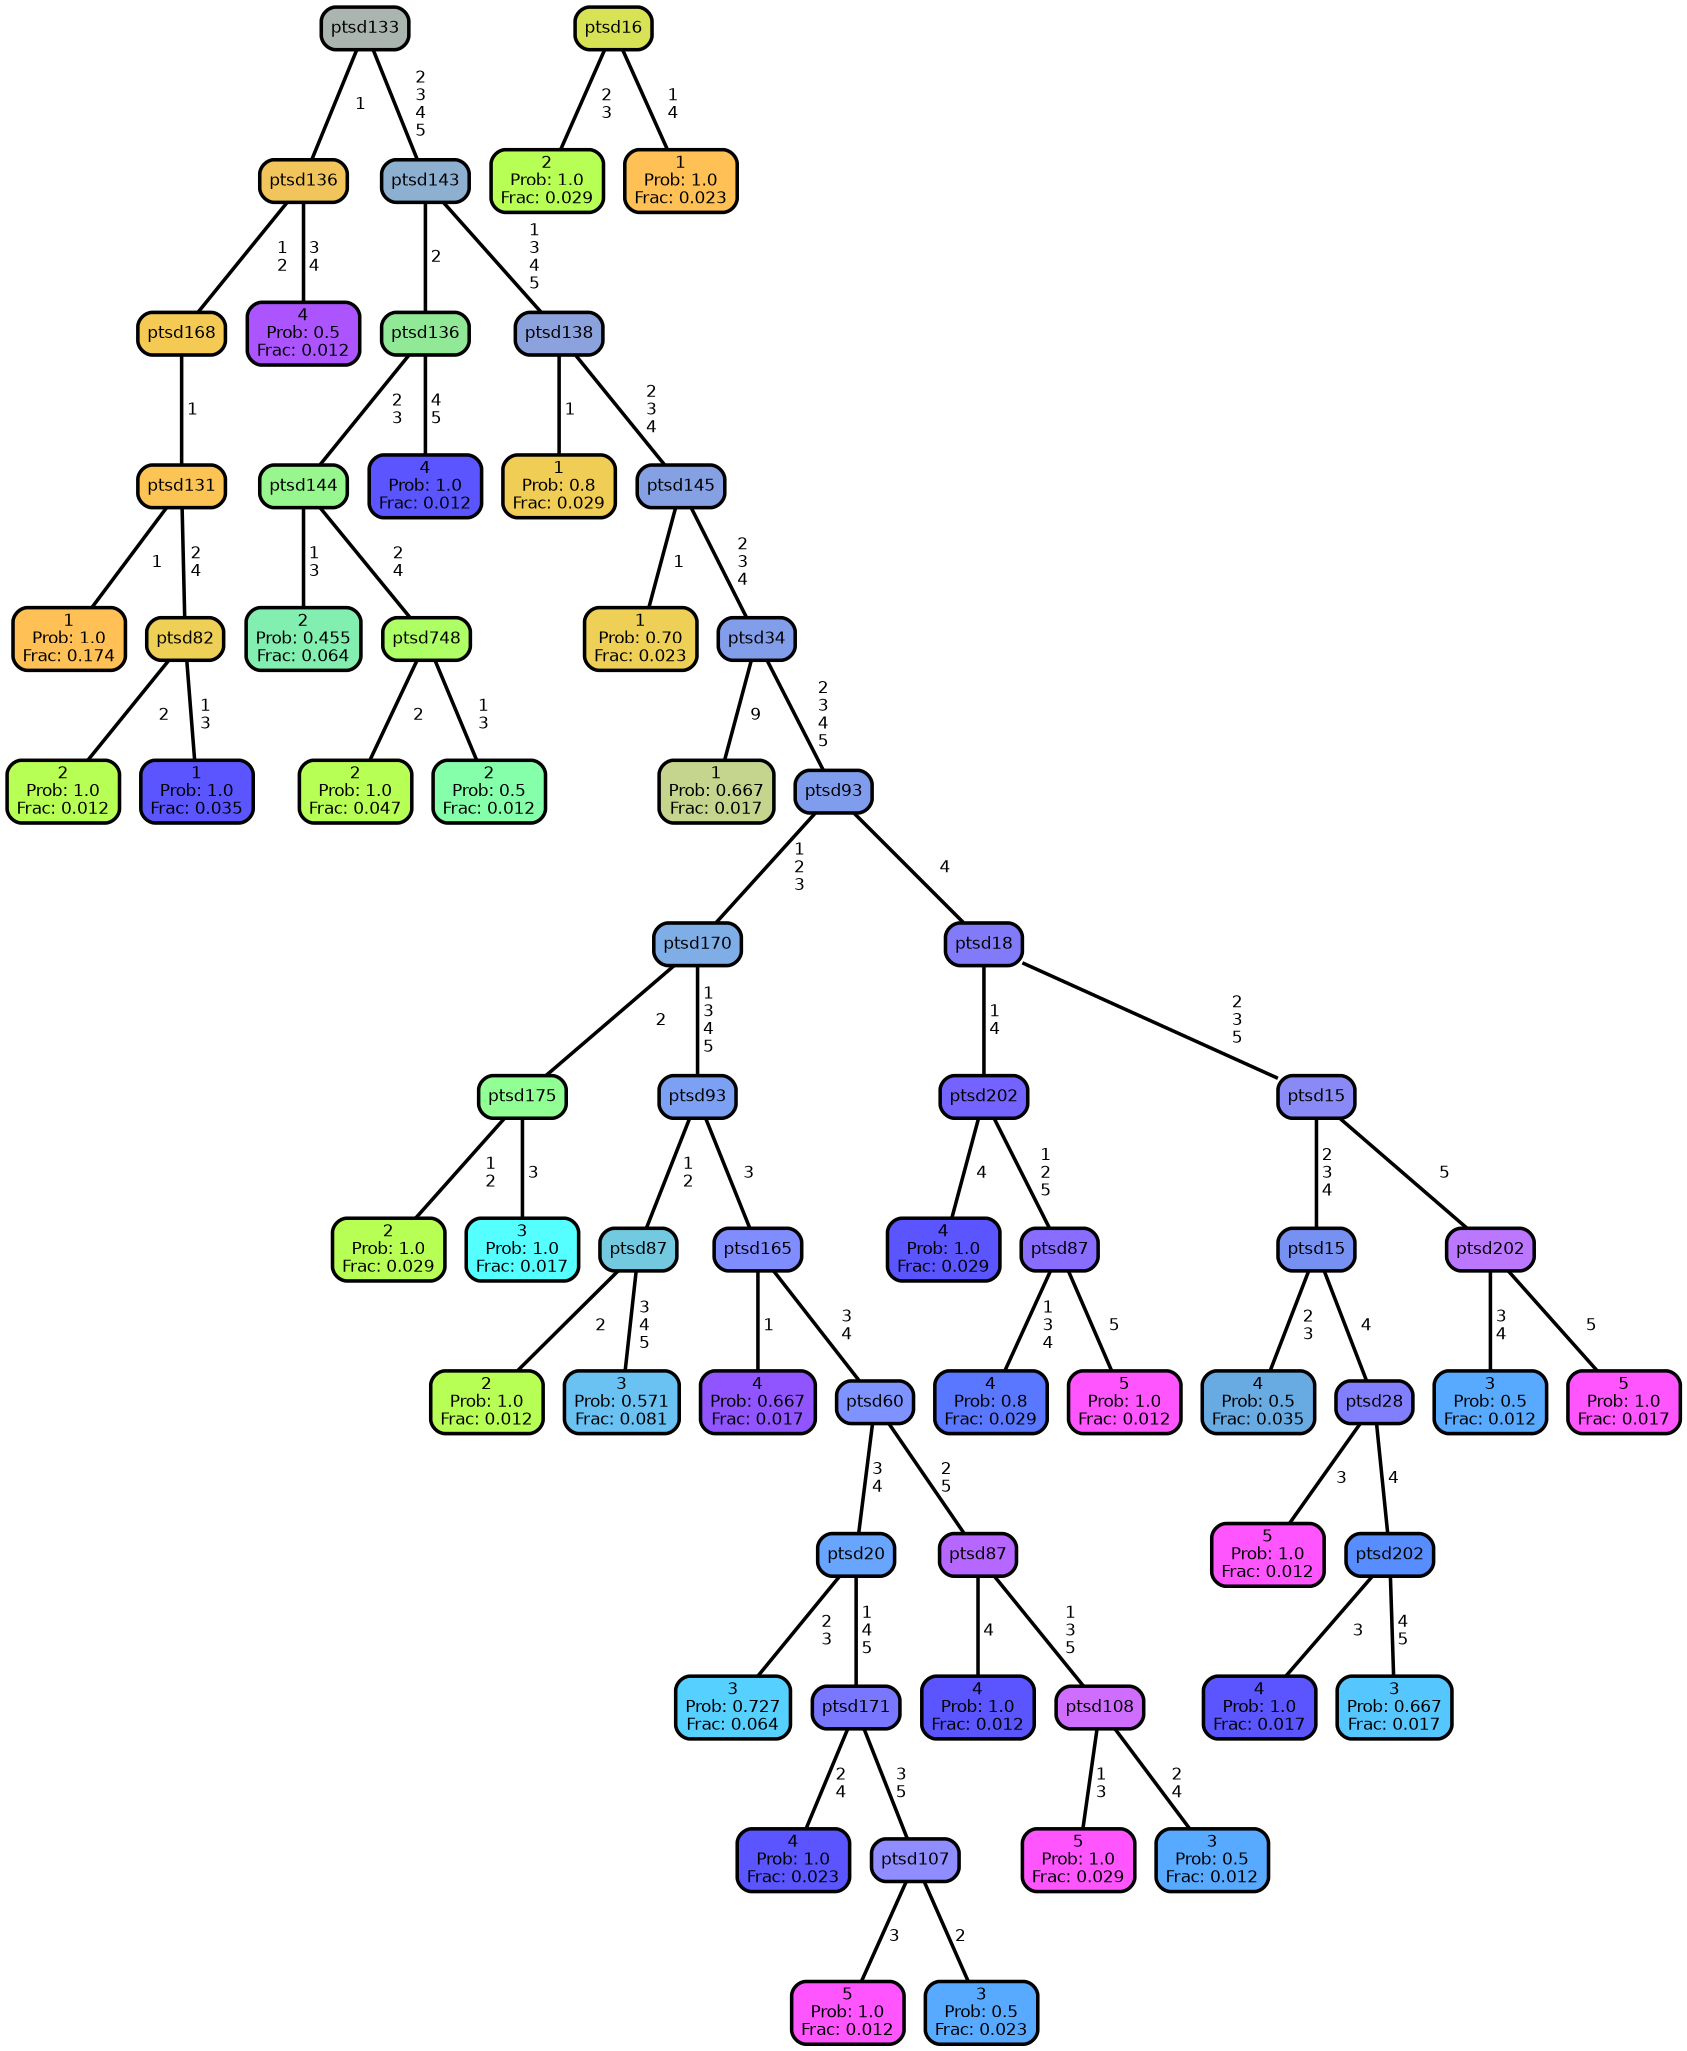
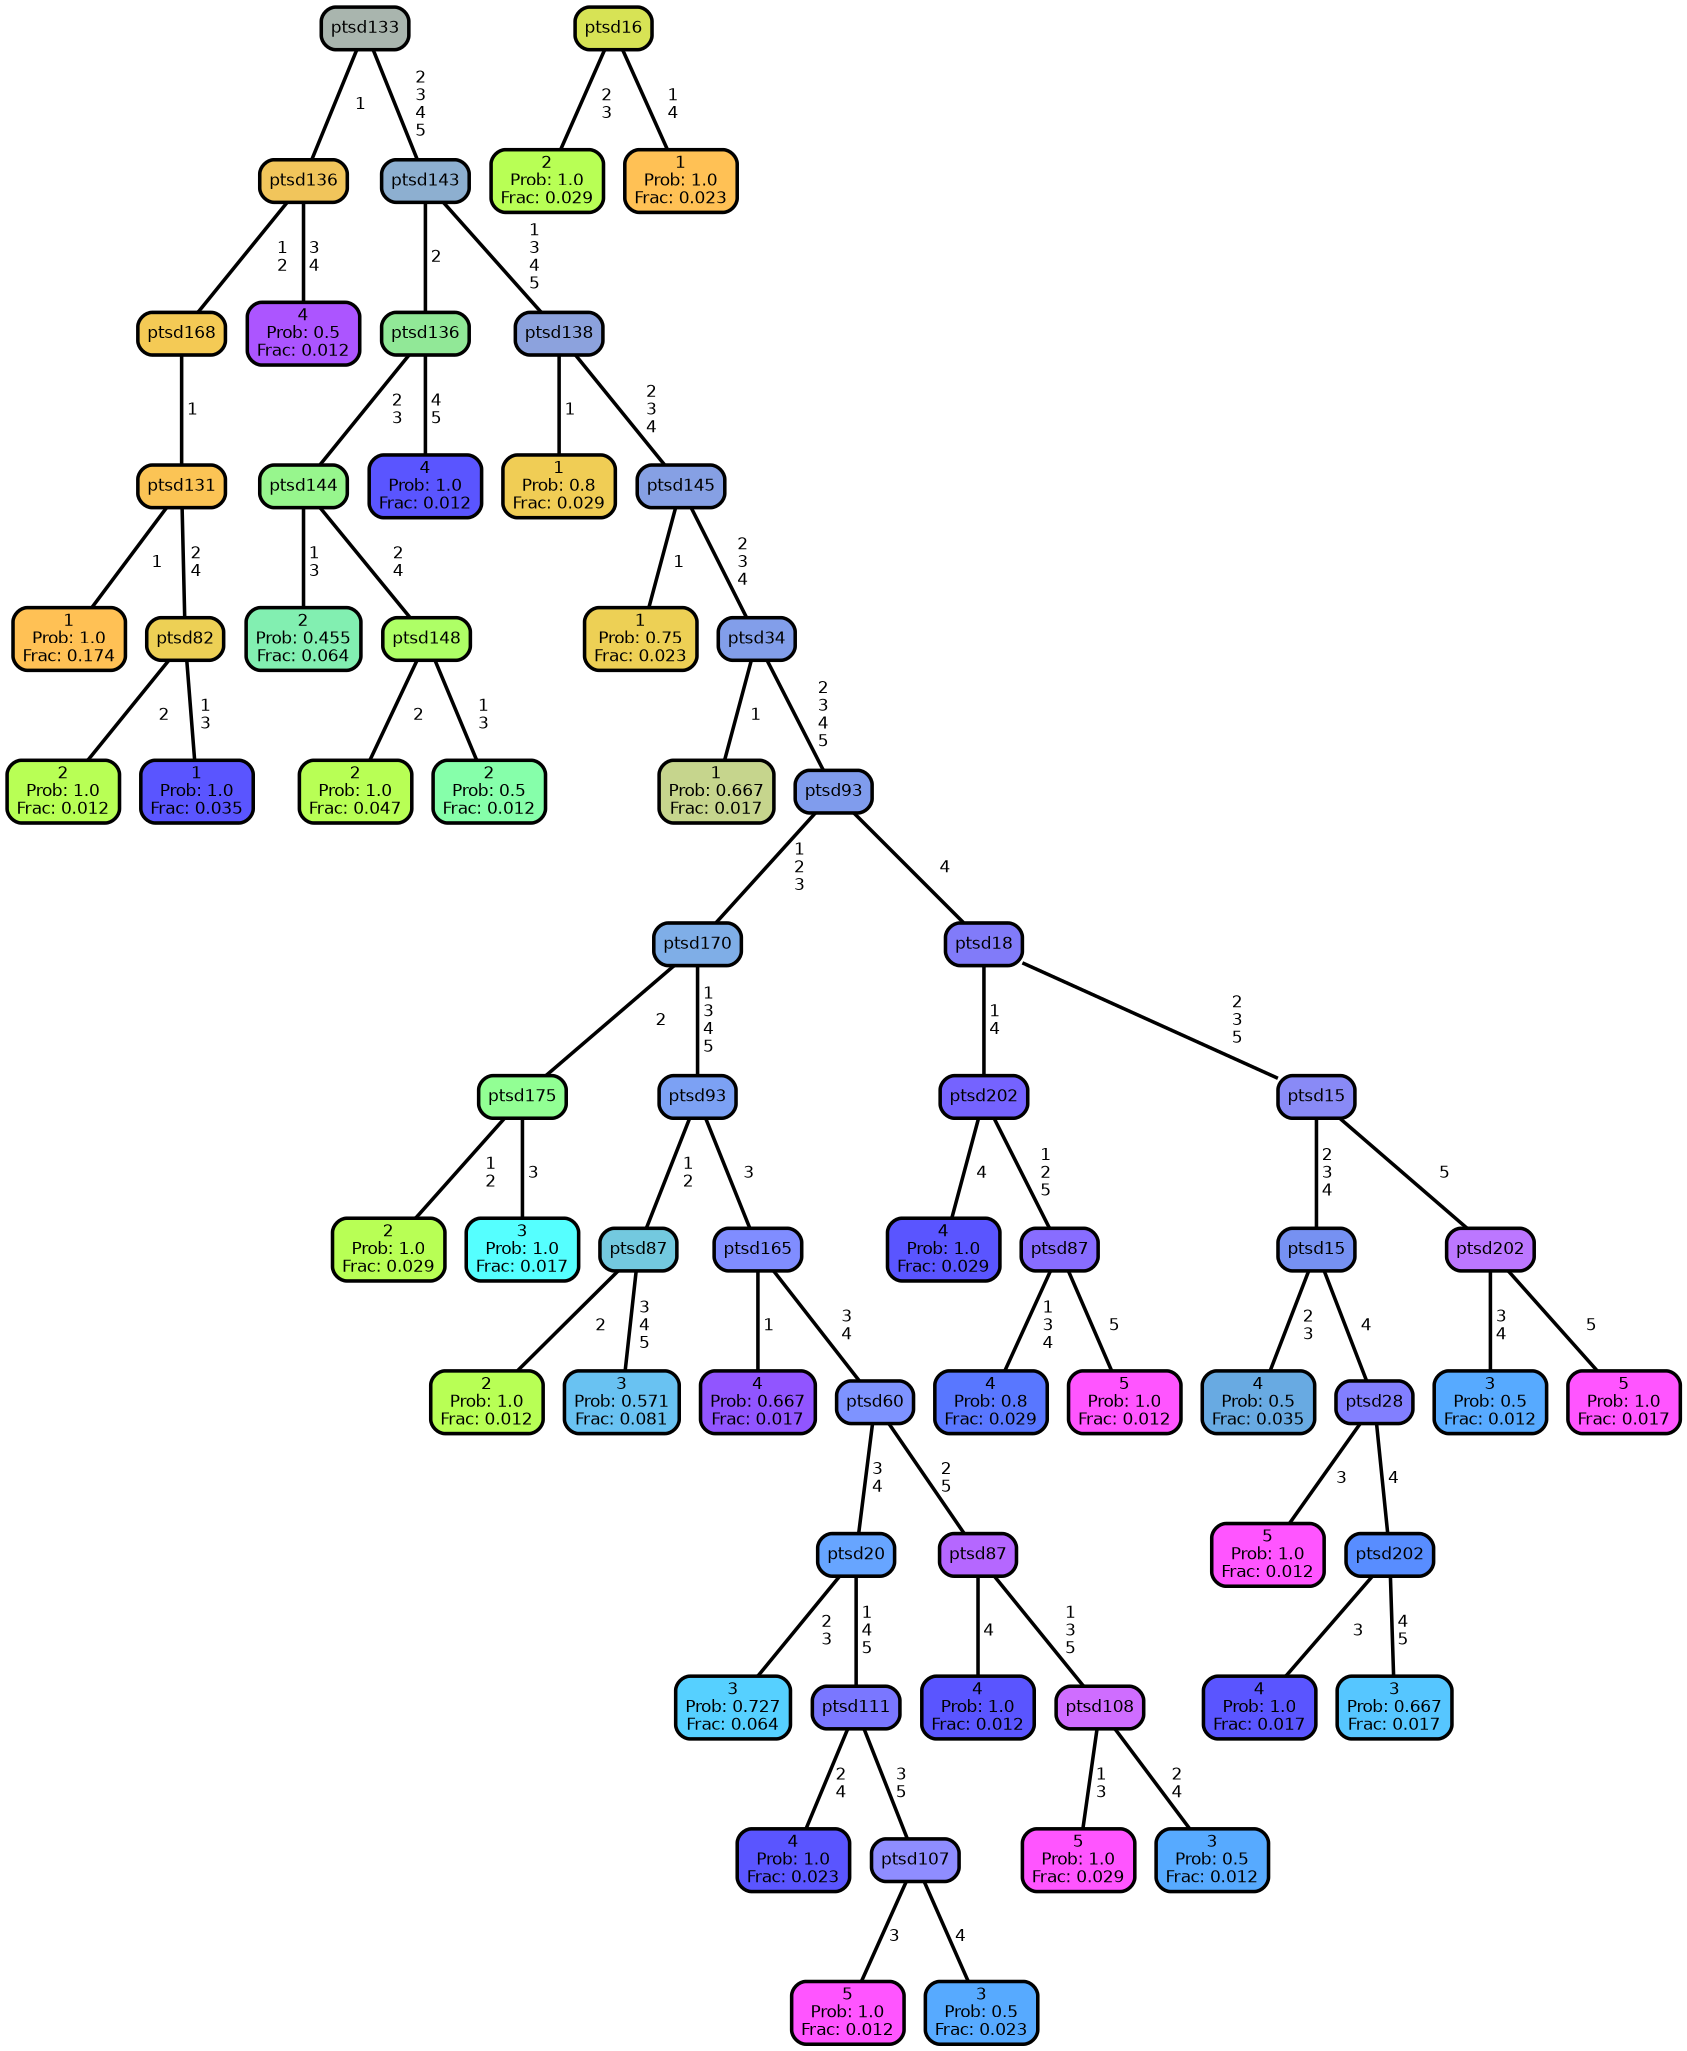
node "ptsd748": label "ptsd748" -> "ptsd148"
node "1 Prob: 0.70 Frac: 0.023": label "1 Prob: 0.70 Frac: 0.023" -> "1 Prob: 0.75 Frac: 0.023"
edge "ptsd34" -- "1 Prob: 0.667 Frac: 0.017": label " 9" -> " 1"
node "ptsd171": label "ptsd171" -> "ptsd111"
edge "ptsd107" -- "3 Prob: 0.5 Frac: 0.023": label " 2" -> " 4"
